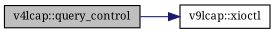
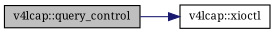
node "v9lcap::xioctl": label "v9lcap::xioctl" -> "v4lcap::xioctl"
